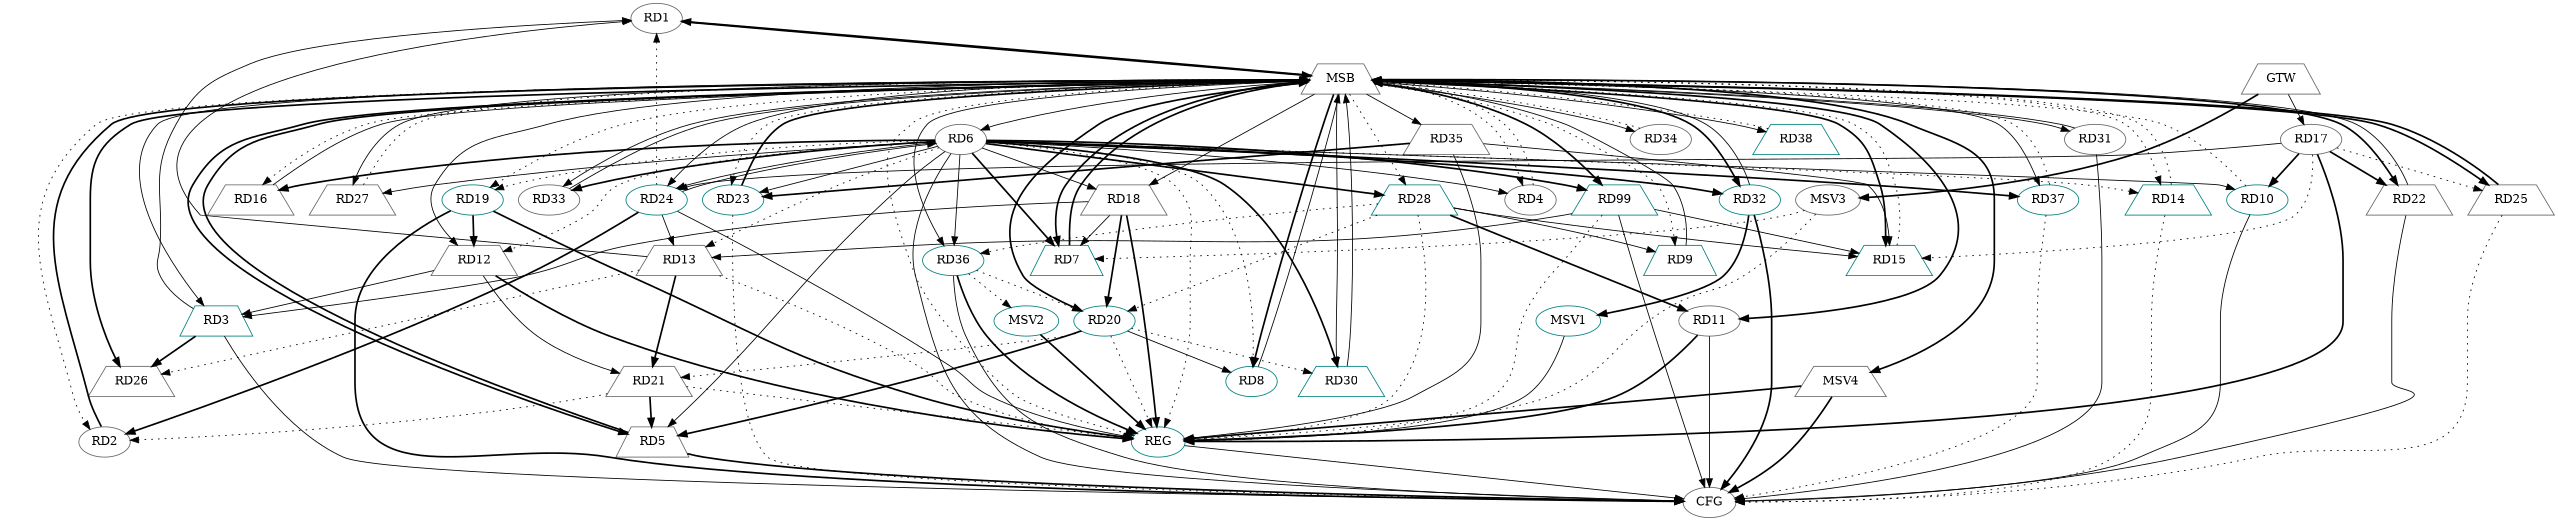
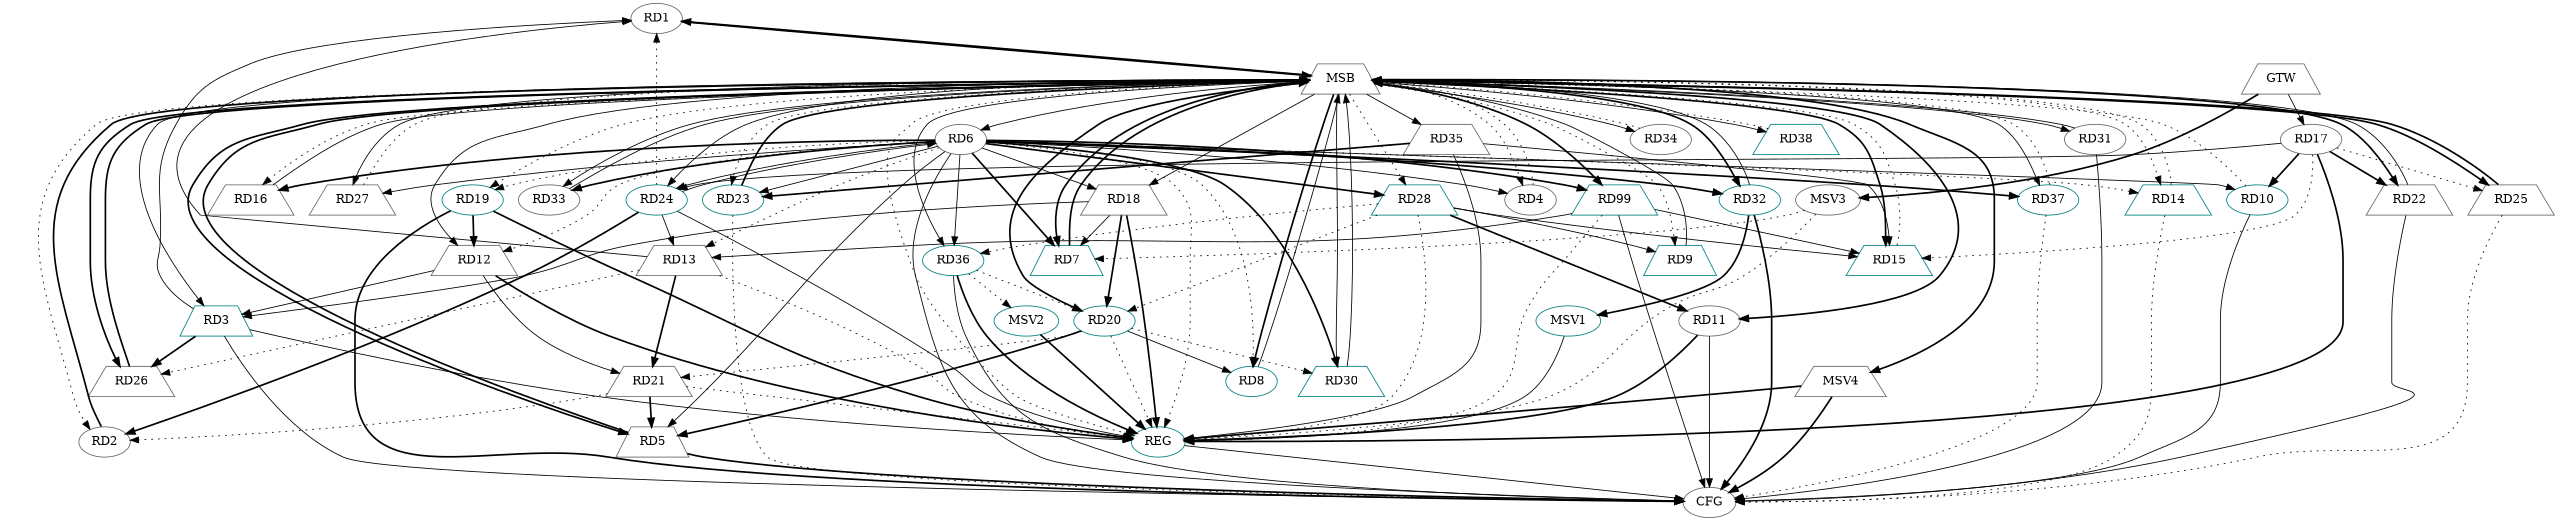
edge "RD26" -> "MSB": added
edge "RD3" -> "REG": added
